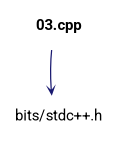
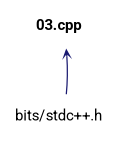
edge "03.cpp" -> "bits/stdc++.h": reversed
